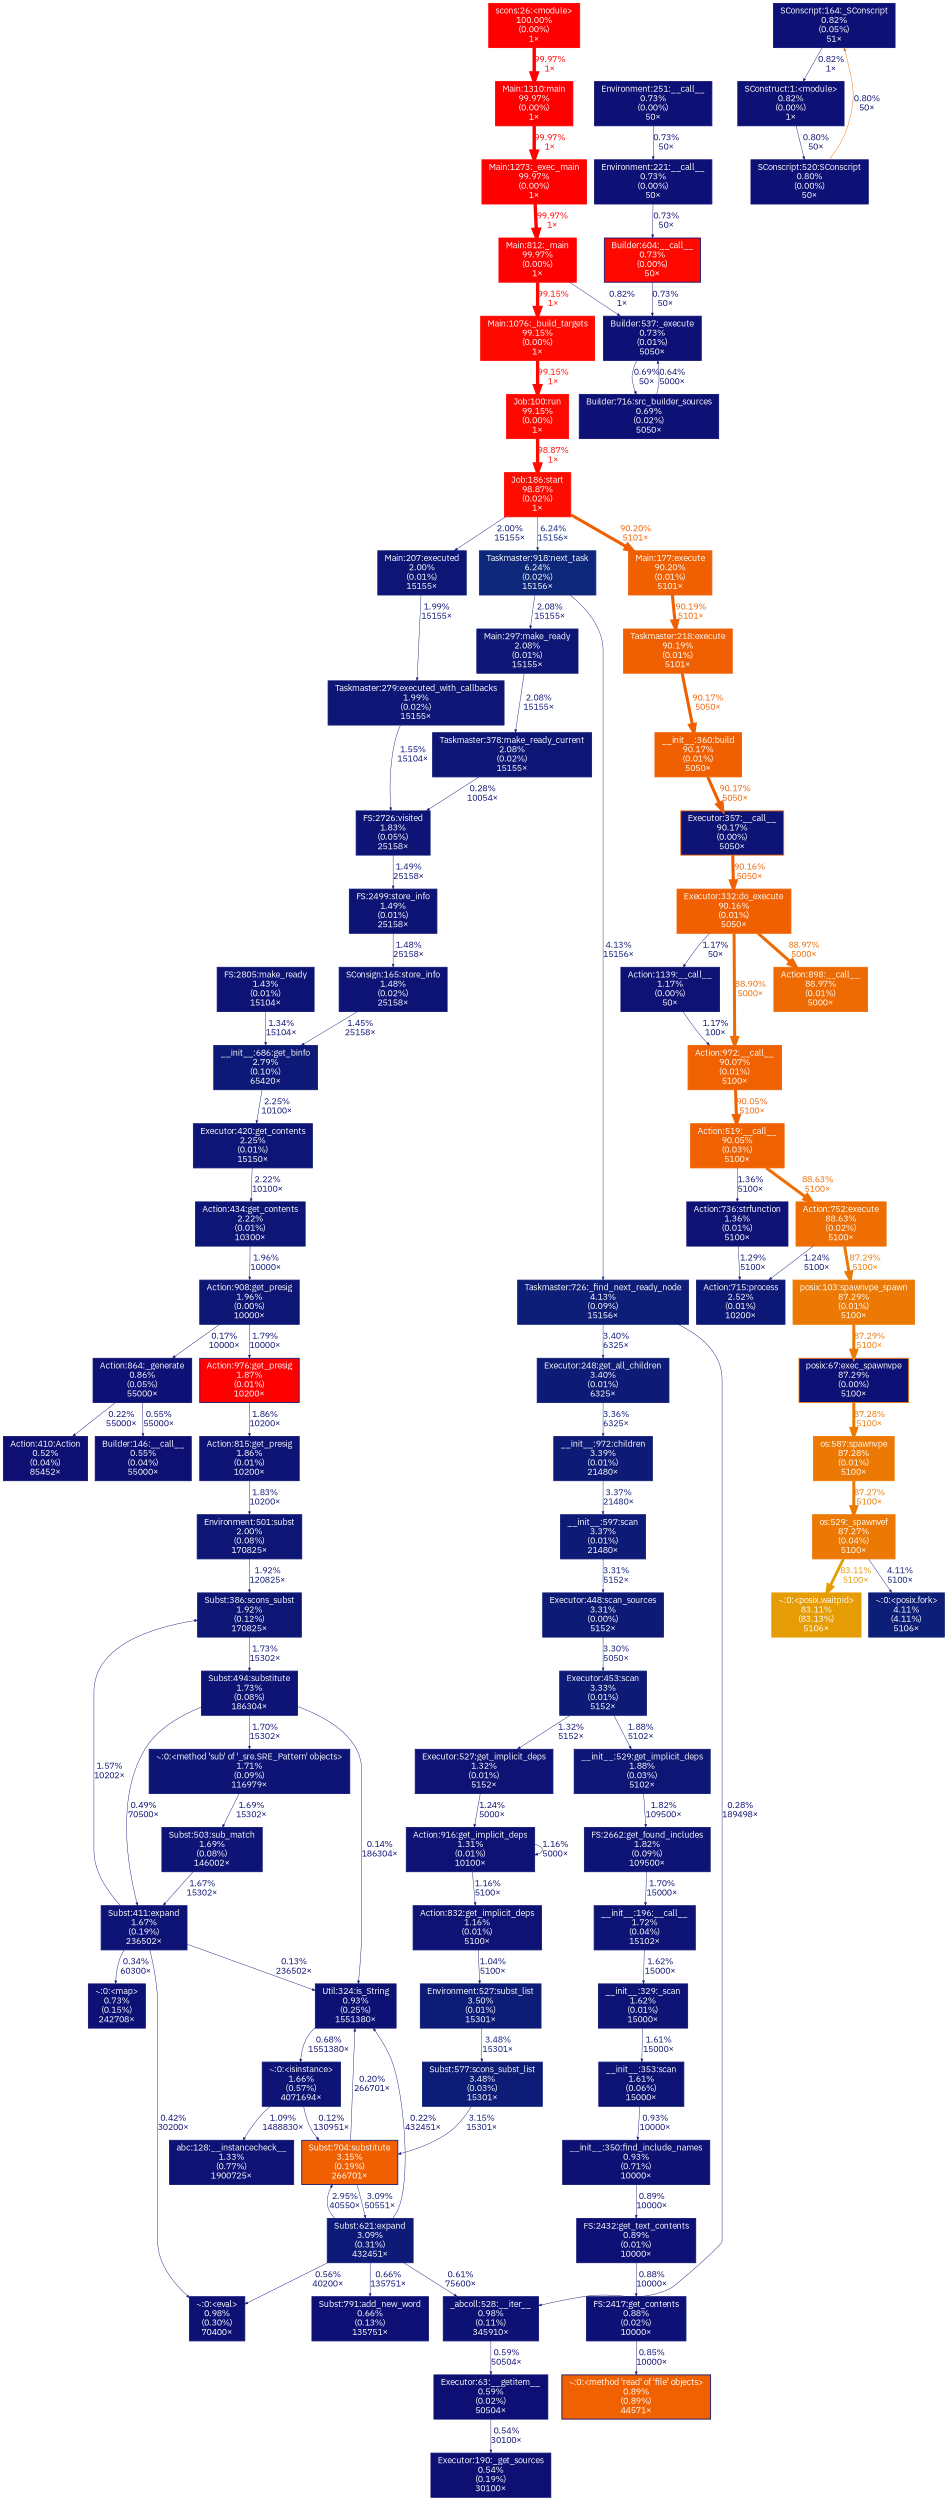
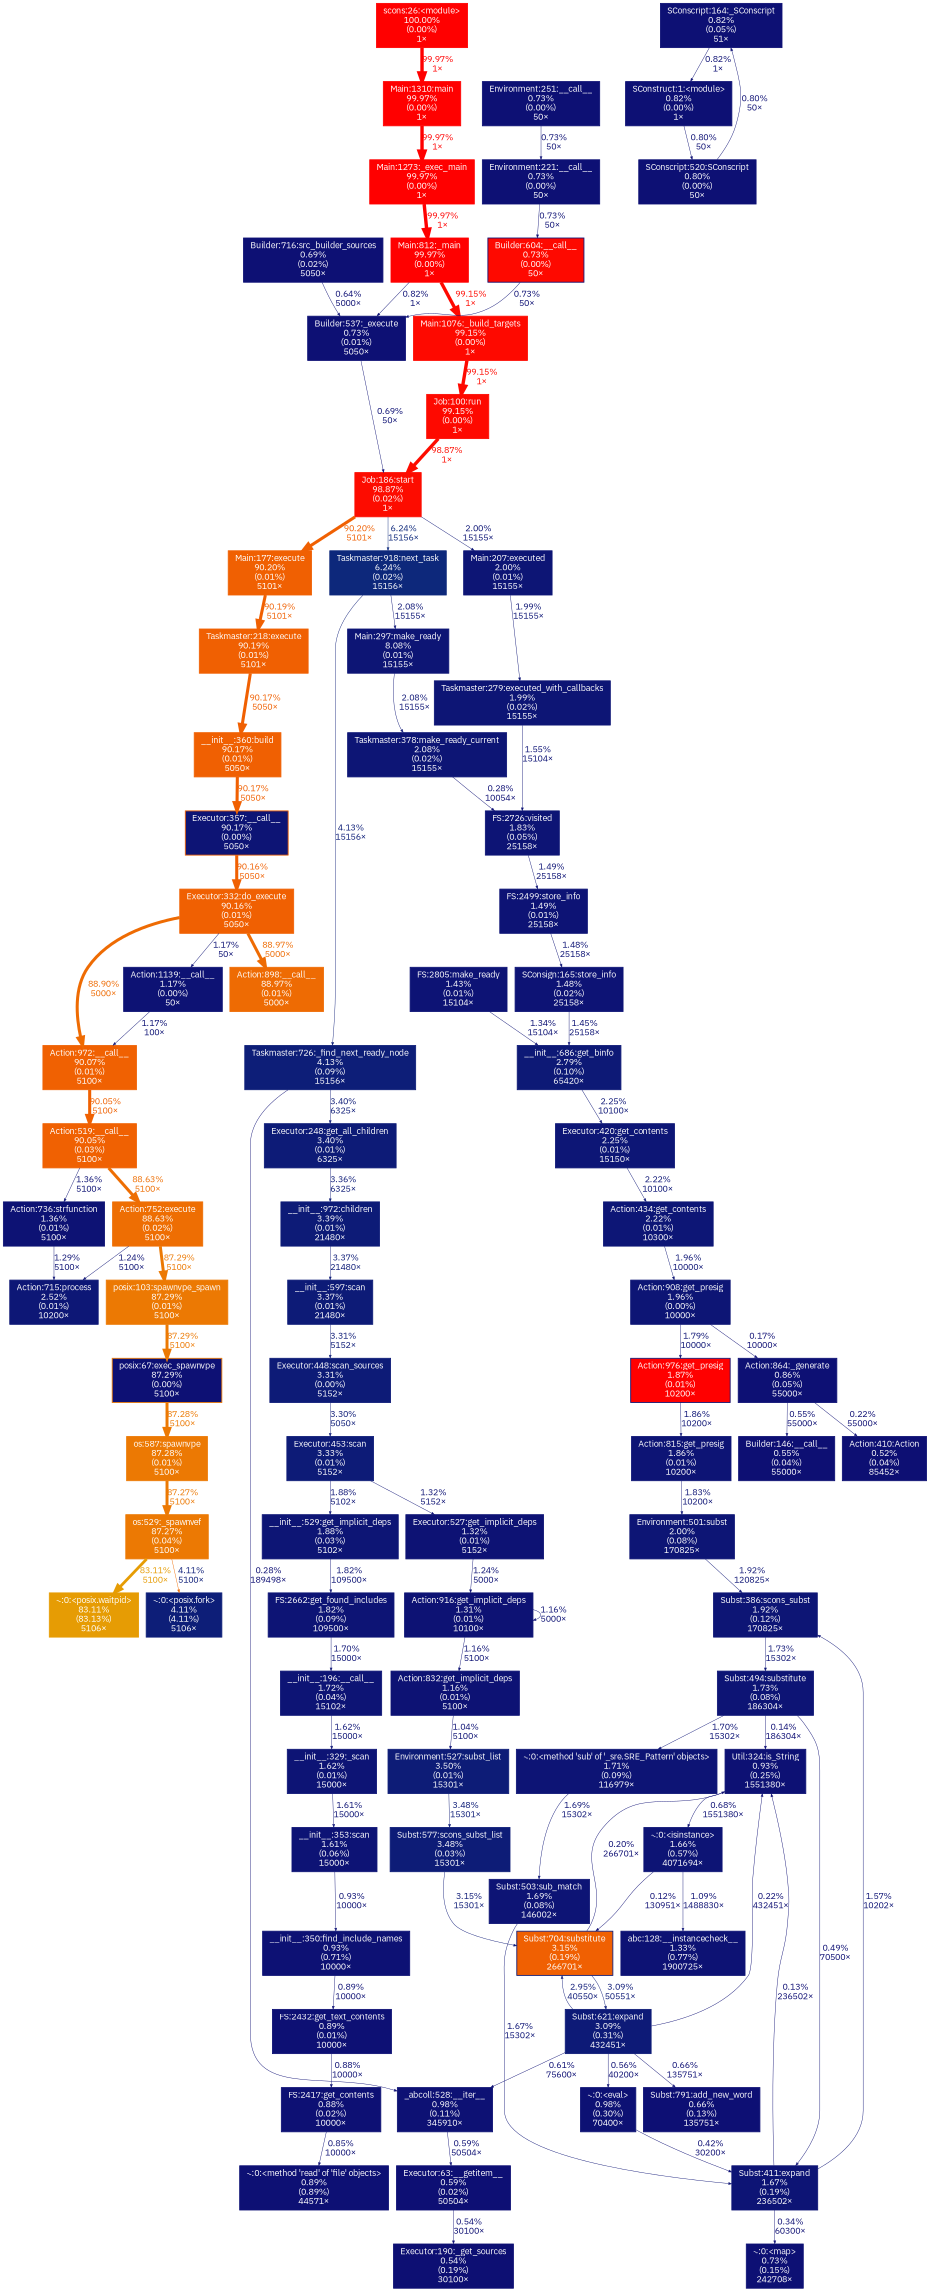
edge "SConscript:520:SConscript 0.80% (0.00%) 50×" -> "SConscript:164:_SConscript 0.82% (0.05%) 51×": color #ee6b03 -> #0d1074
edge "Builder:537:_execute 0.73% (0.01%) 5050×" -> "Builder:716:src_builder_sources 0.69% (0.02%) 5050×": now "Builder:537:_execute 0.73% (0.01%) 5050×" -> "Job:186:start 98.87% (0.02%) 1×"
node "Main:297:make_ready 2.08% (0.01%) 15155×": label "Main:297:make_ready 2.08% (0.01%) 15155×" -> "Main:297:make_ready 8.08% (0.01%) 15155×"
edge "os:529:_spawnvef 87.27% (0.04%) 5100×" -> "~:0:<posix.fork> 4.11% (4.11%) 5106×": color #0d1e78 -> #ee6b03
edge "Subst:411:expand 1.67% (0.19%) 236502×" -> "~:0:<eval> 0.98% (0.30%) 70400×": reversed
node "~:0:<method 'read' of 'file' objects> 0.89% (0.89%) 44571×": fillcolor #f06102 -> #0d1074
